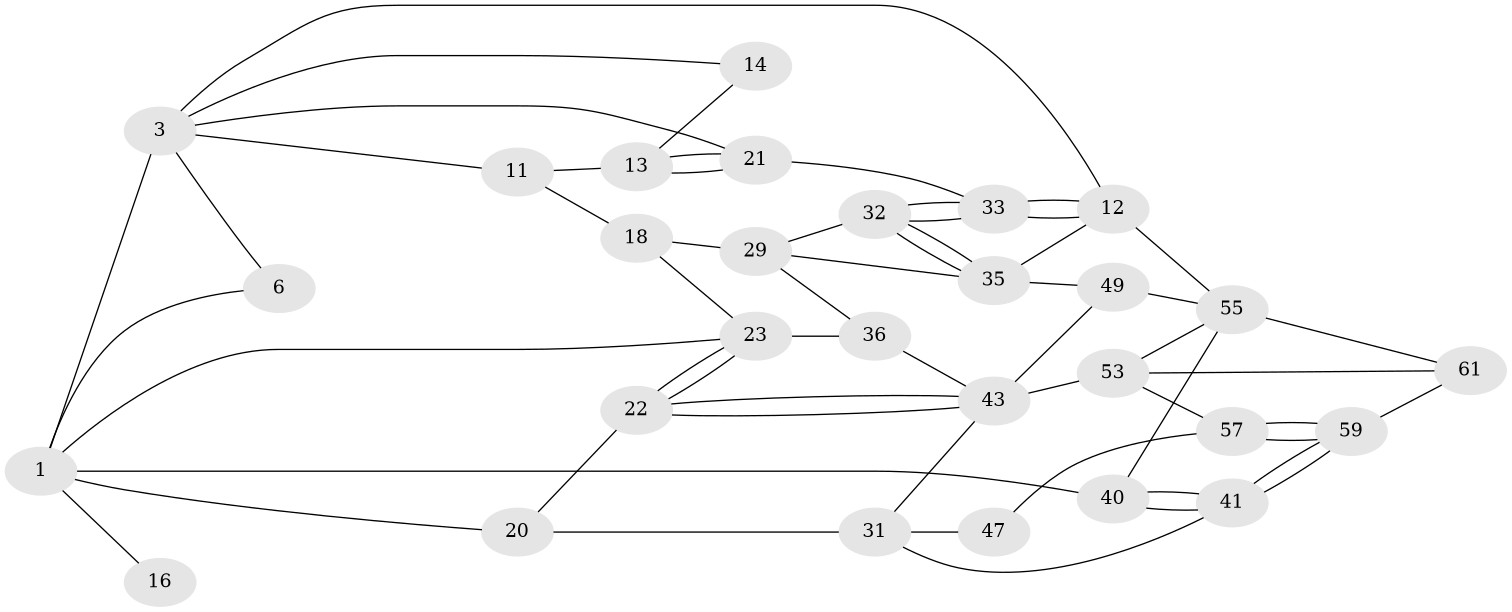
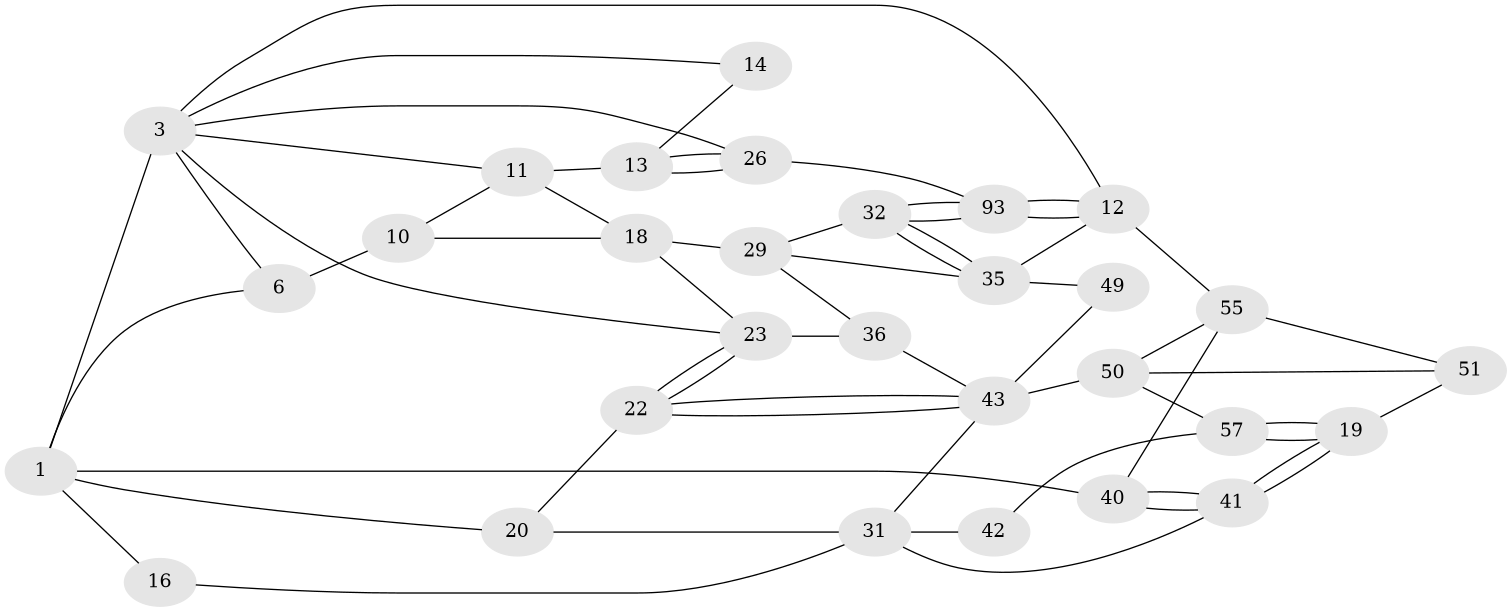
node "21": label "21" -> "26"
node "33": label "33" -> "93"
node "10": added
edge "49" -- "55": removed
edge "23" -- "1": now "23" -- "3"
node "61": label "61" -> "51"
node "53": label "53" -> "50"
node "59": label "59" -> "19"
node "47": label "47" -> "42"
edge "31" -- "16": added
